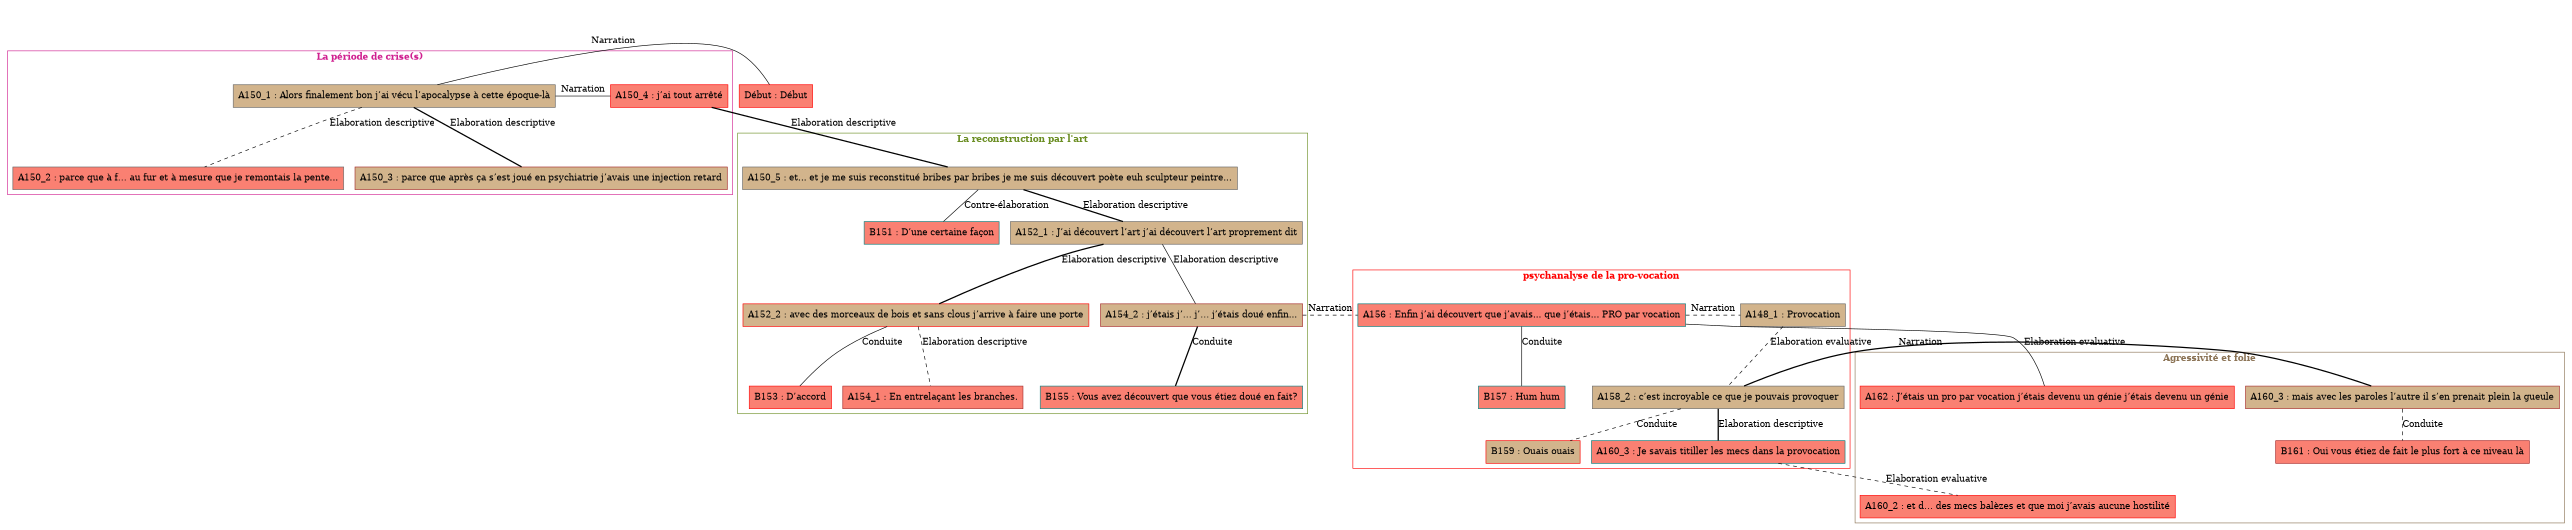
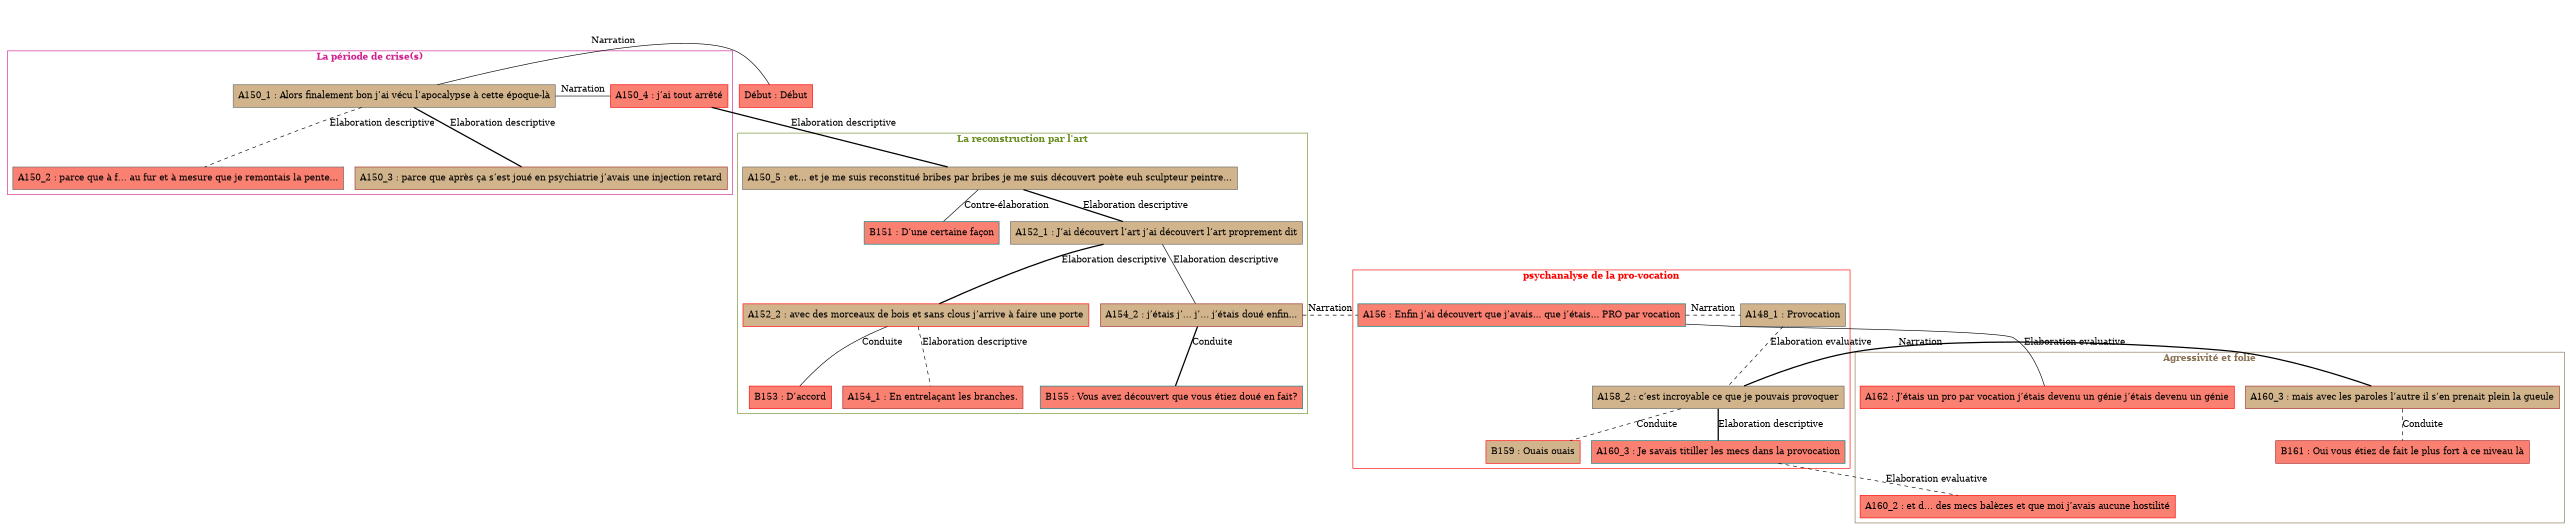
node "B157 : Hum hum": removed
